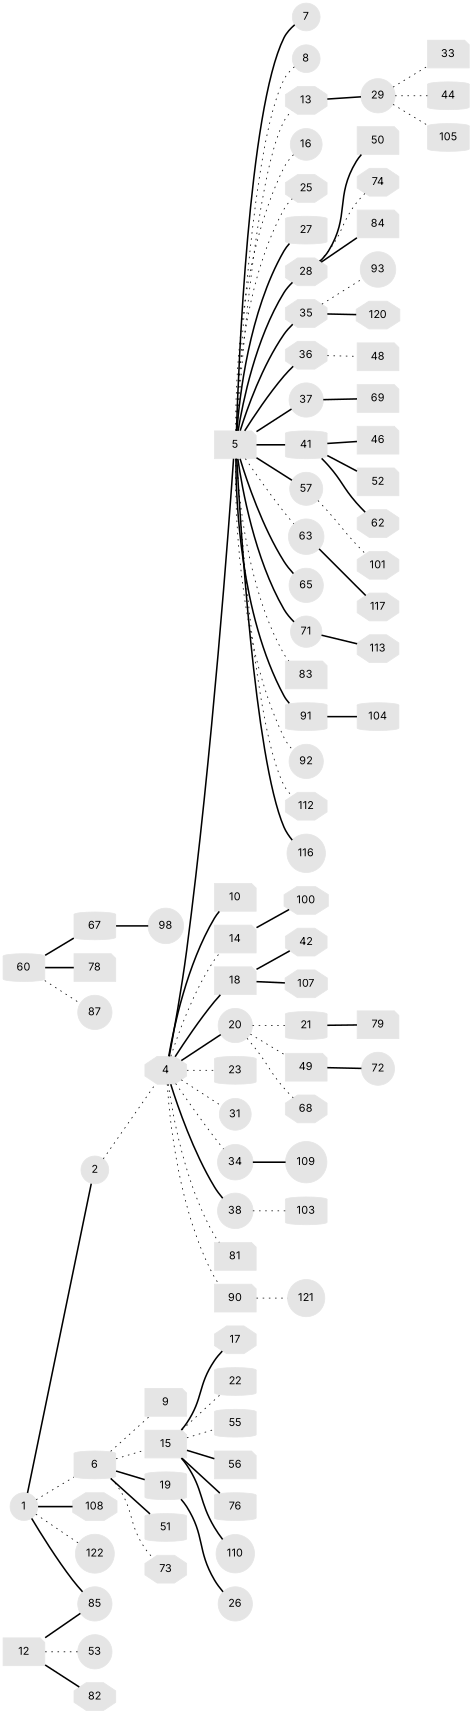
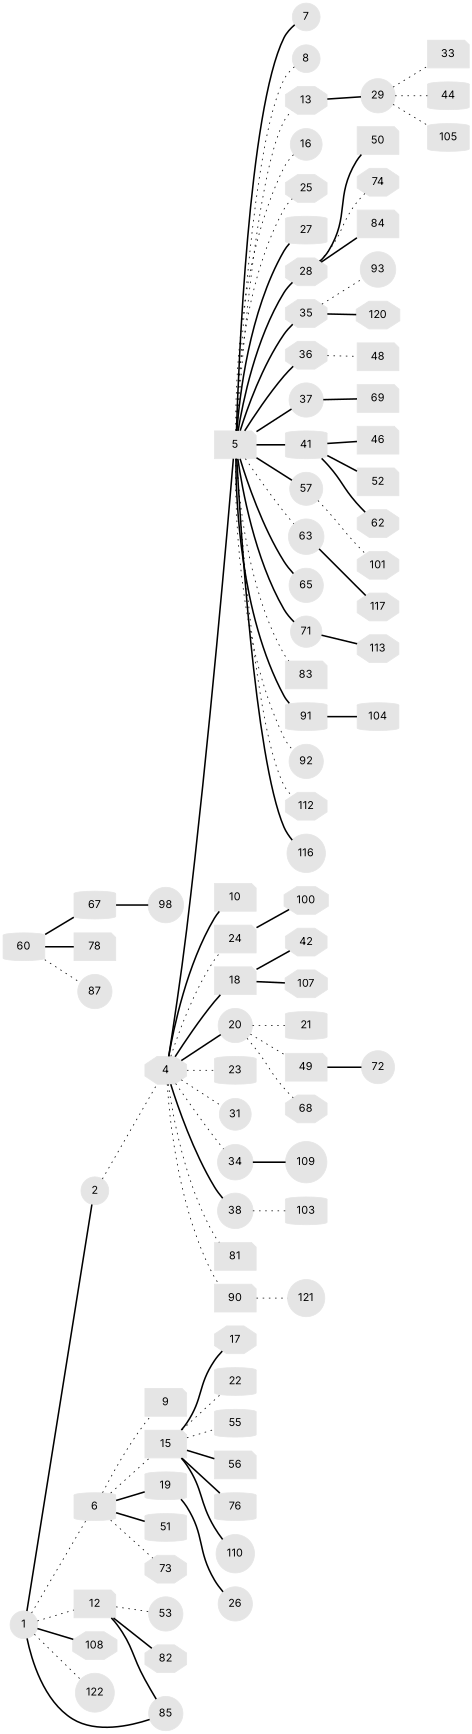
node "14": label "14" -> "24"
node "79": removed
edge "12" -- "1": added
